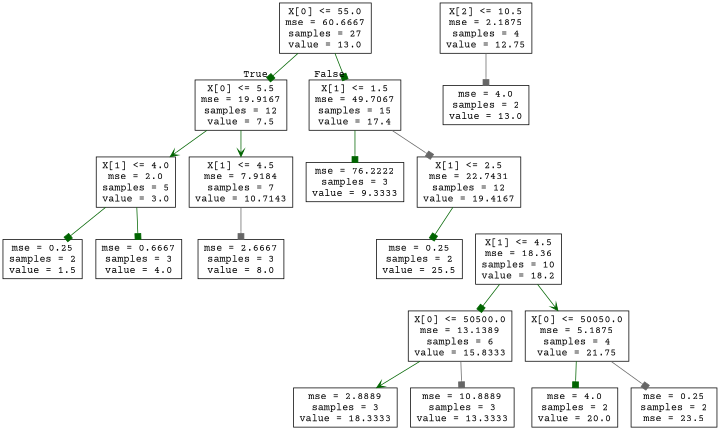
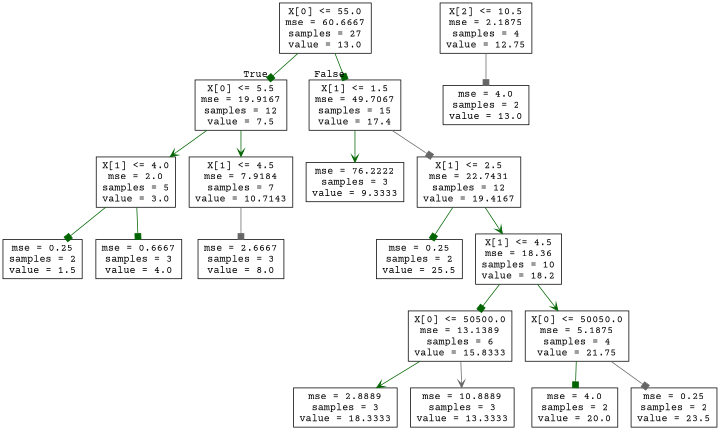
edge "X[1] <= 1.5 mse = 49.7067 samples = 15 value = 17.4" -> "mse = 76.2222 samples = 3 value = 9.3333": arrowhead box -> vee
edge "X[1] <= 2.5 mse = 22.7431 samples = 12 value = 19.4167" -> "X[1] <= 4.5 mse = 18.36 samples = 10 value = 18.2": added
edge "X[0] <= 50500.0 mse = 13.1389 samples = 6 value = 15.8333" -> "mse = 10.8889 samples = 3 value = 13.3333": arrowhead box -> vee
node "mse = 0.25 samples = 2 mse = 23.5": label "mse = 0.25 samples = 2 mse = 23.5" -> "mse = 0.25 samples = 2 value = 23.5"
